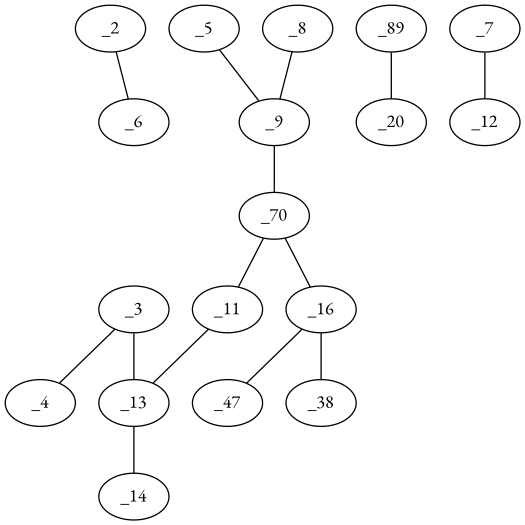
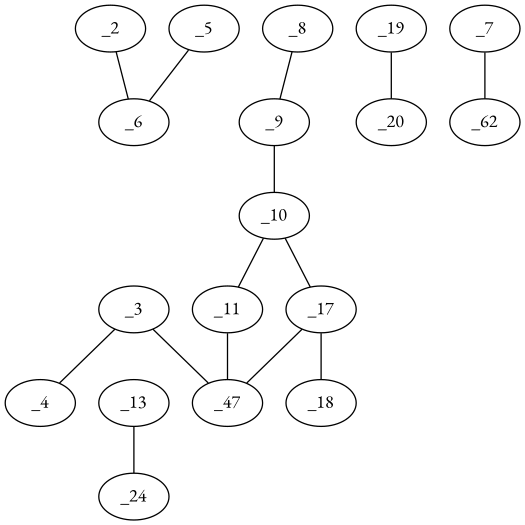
node "_89": label "_89" -> "_19"
edge "_5" -- "_9": now "_5" -- "_6"
node "_12": label "_12" -> "_62"
node "_70": label "_70" -> "_10"
node "_16": label "_16" -> "_17"
edge "_3" -- "_13": now "_3" -- "_47"
edge "_11" -- "_13": now "_11" -- "_47"
node "_38": label "_38" -> "_18"
node "_14": label "_14" -> "_24"
